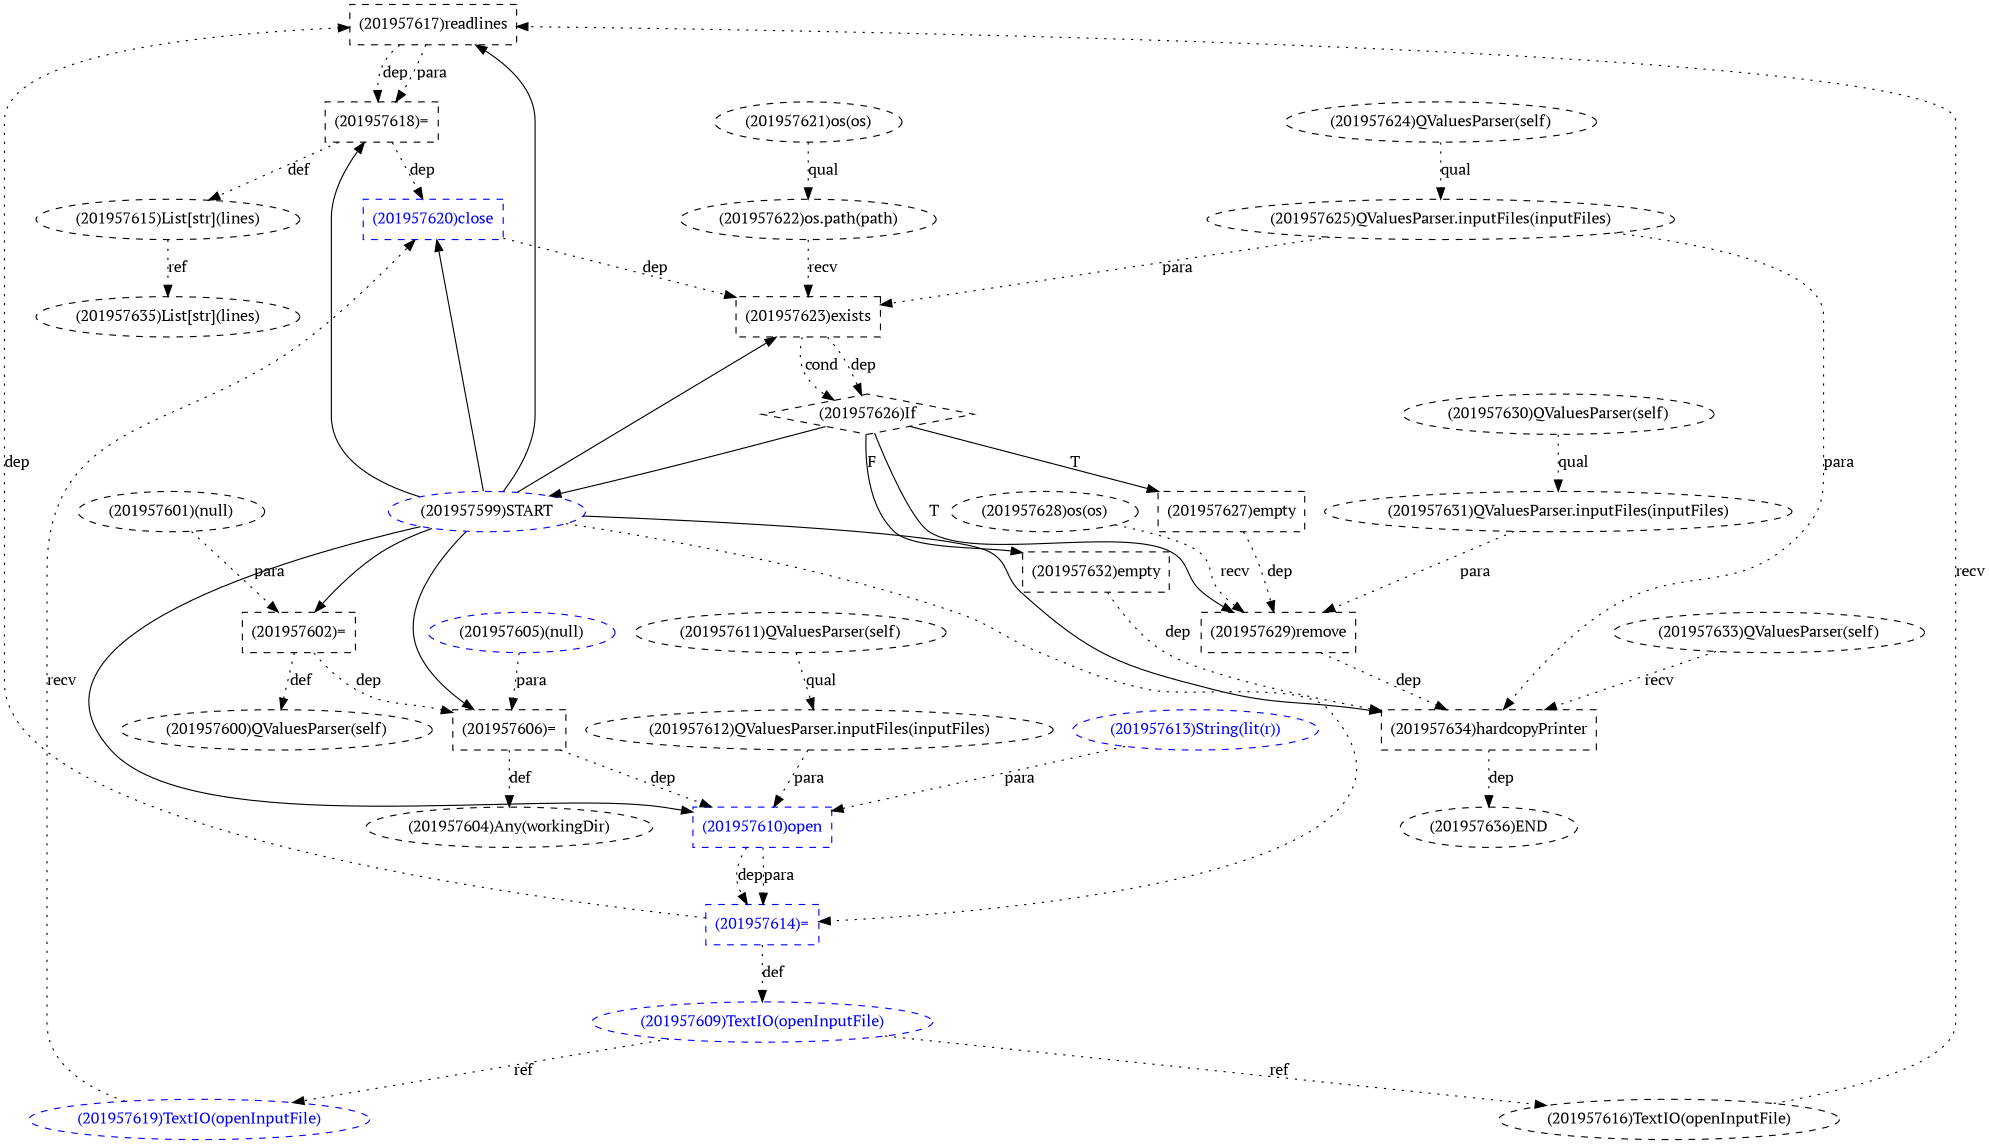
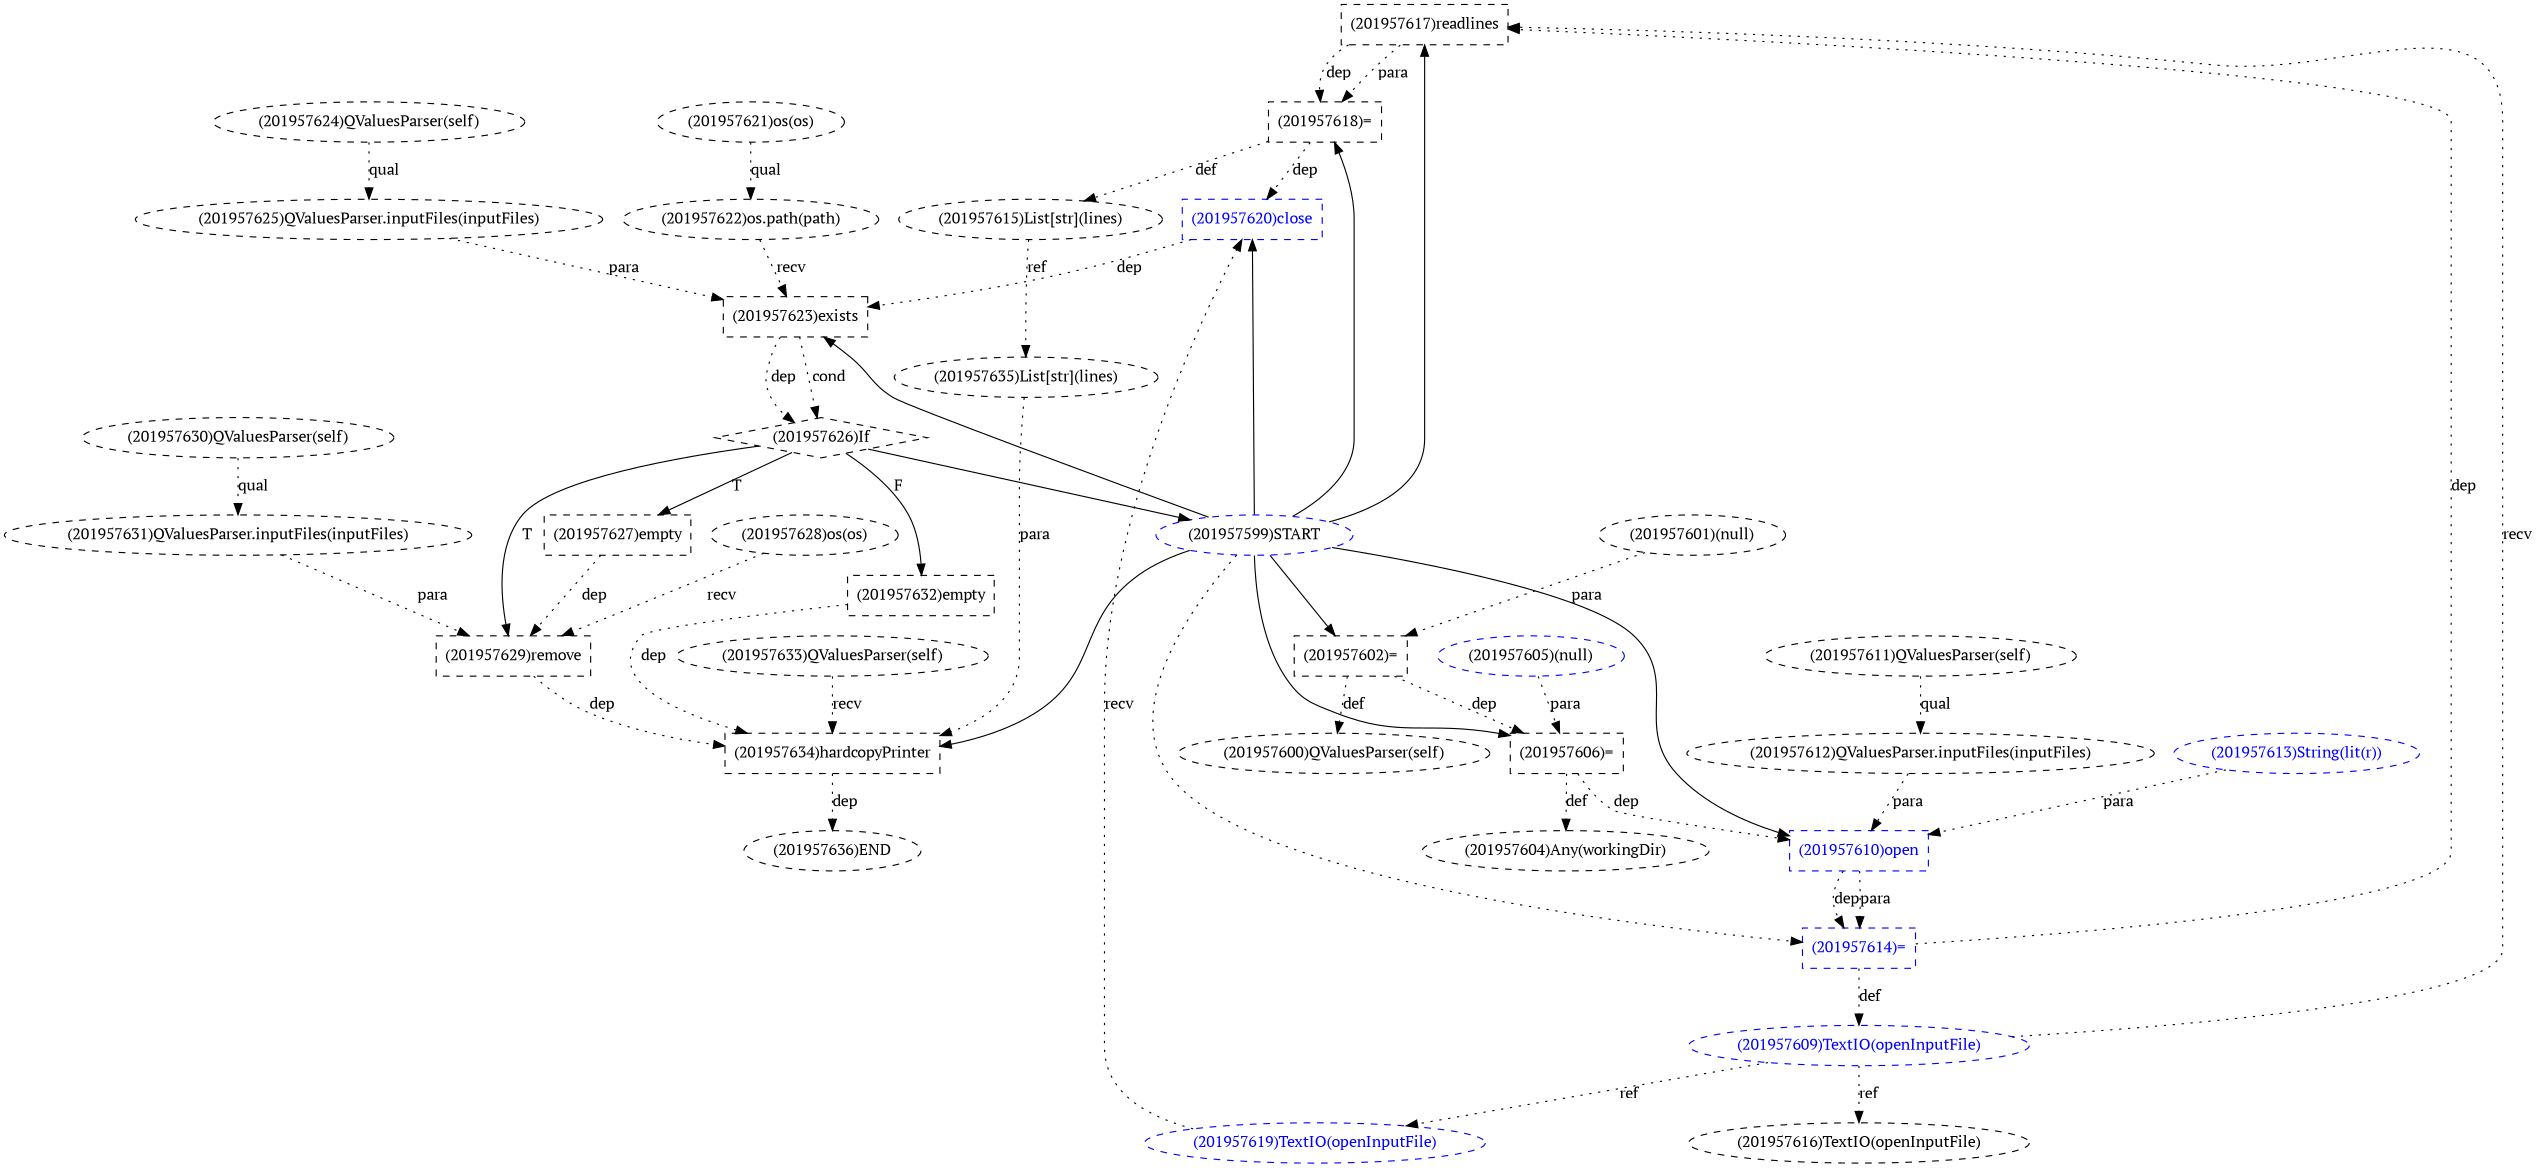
edge "(201957616)TextIO(openInputFile)" -> "(201957617)readlines": now "(201957609)TextIO(openInputFile)" -> "(201957617)readlines"
edge "(201957625)QValuesParser.inputFiles(inputFiles)" -> "(201957634)hardcopyPrinter": now "(201957635)List[str](lines)" -> "(201957634)hardcopyPrinter"
